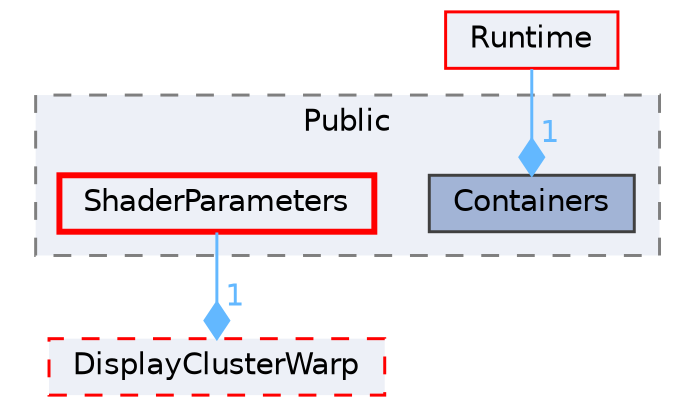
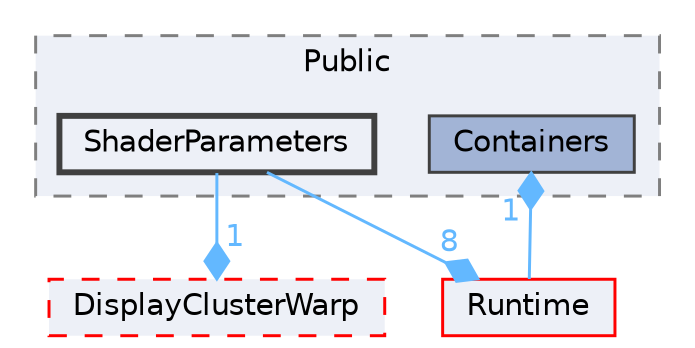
node "ShaderParameters": color red -> grey25
edge "ShaderParameters" -> "Runtime": added
